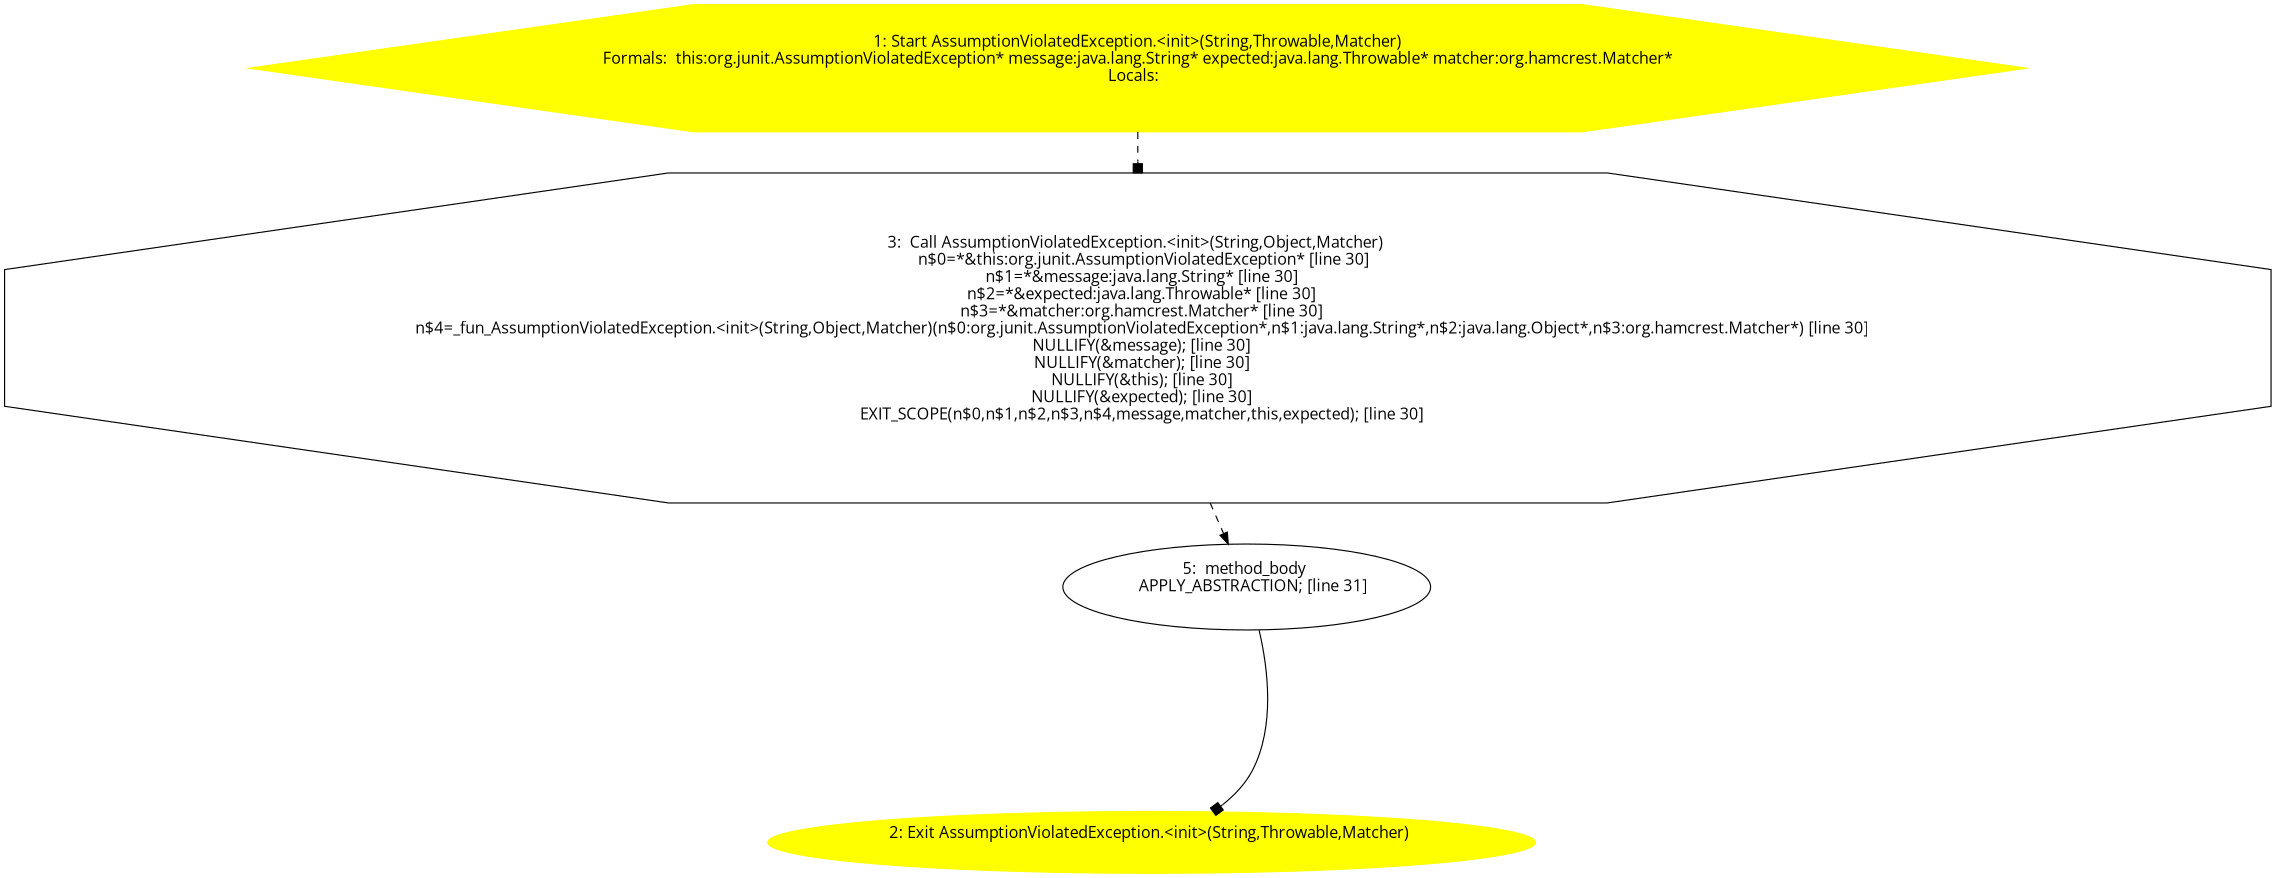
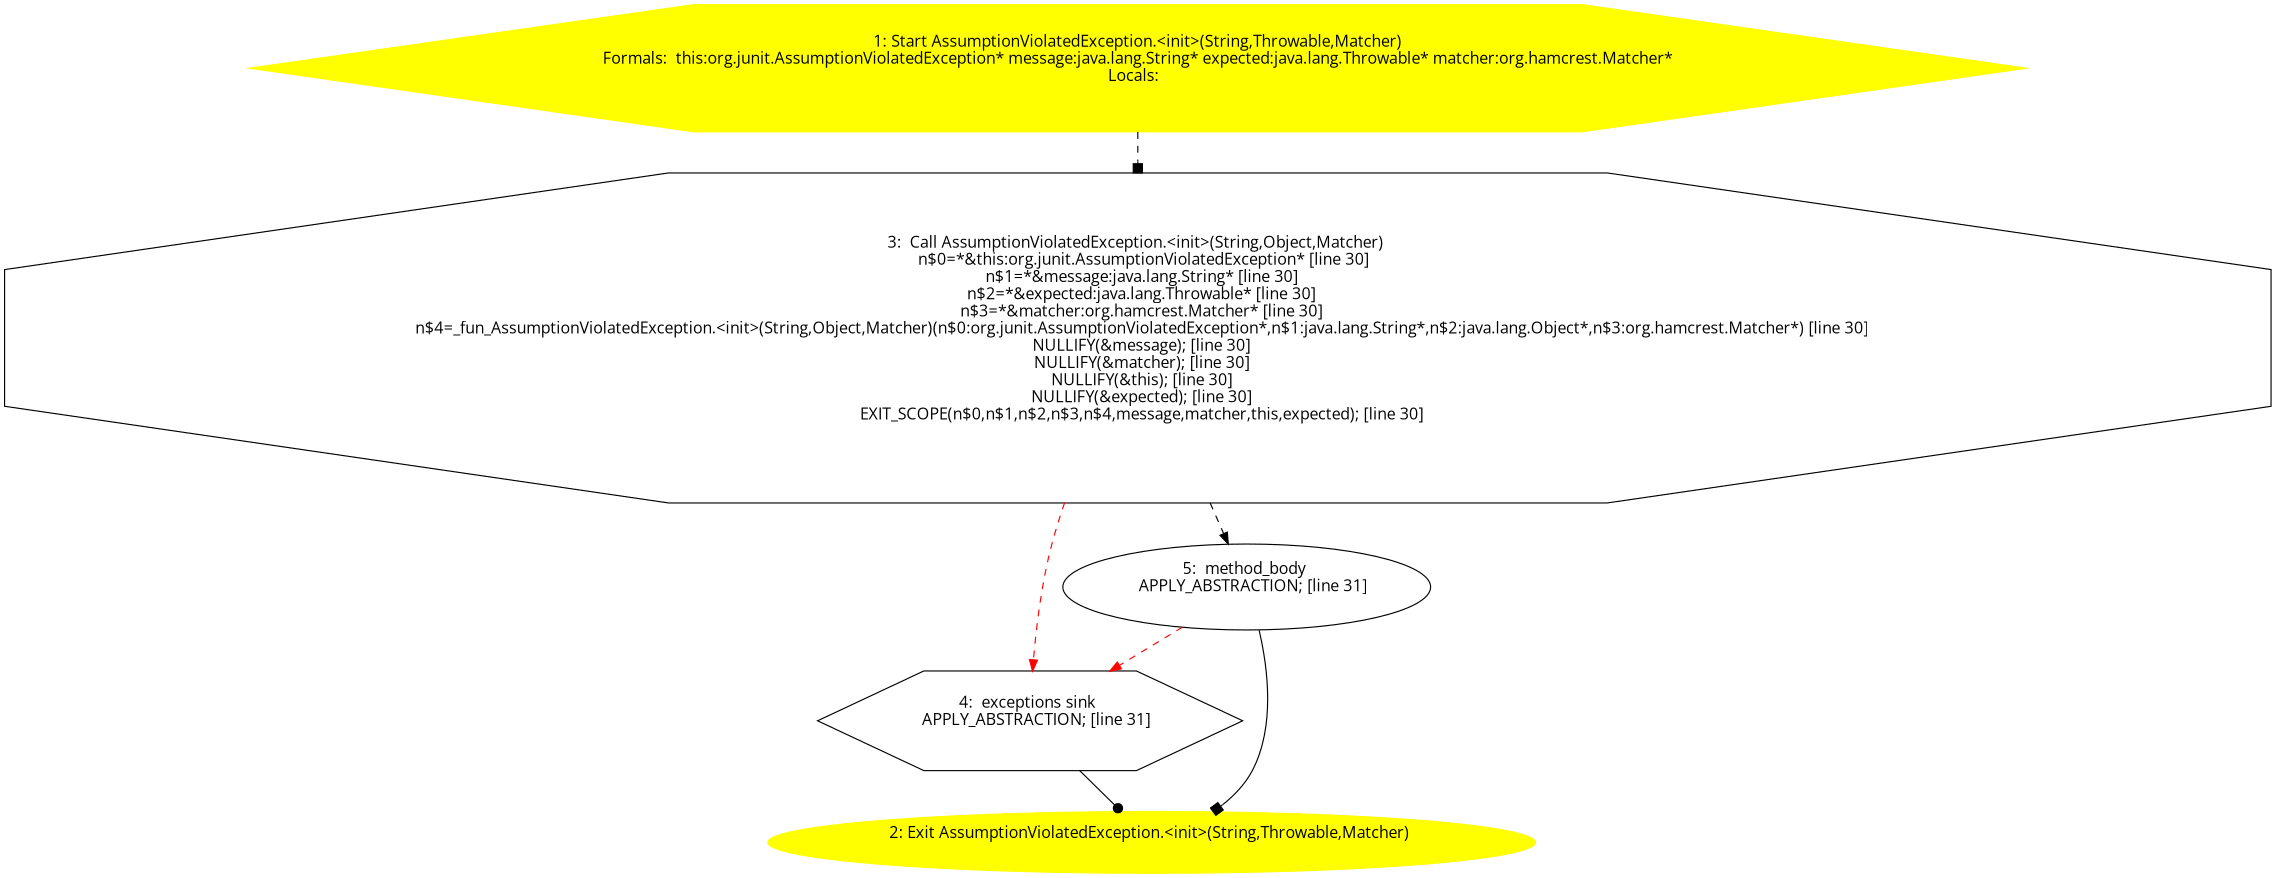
node "4:  exceptions sink APPLY_ABSTRACTION; [line 31]": added
